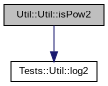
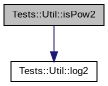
node "Util::Util::isPow2": label "Util::Util::isPow2" -> "Tests::Util::isPow2"
